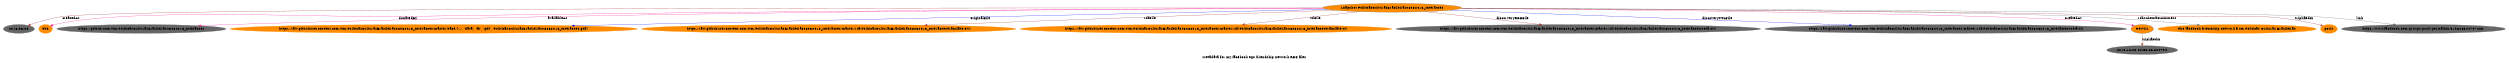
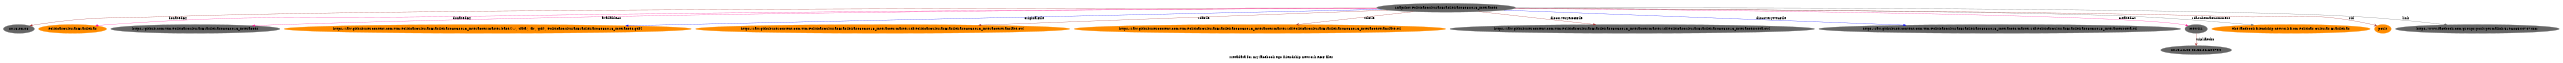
node "Snapshot PoliticasCulturasBrasileiras08032013_Interacoes": fillcolor darkorange -> gray40
edge "Snapshot PoliticasCulturasBrasileiras08032013_Interacoes" -> "2013-03-08": label "createdAt" -> "donatedBy"
edge "Snapshot PoliticasCulturasBrasileiras08032013_Interacoes" -> "pcult": label "triplifiedIn" -> "sid"
node "The": label "The" -> "PoliticasCulturasBrasileiras"
node "Netvizz": fillcolor darkorange -> gray40
